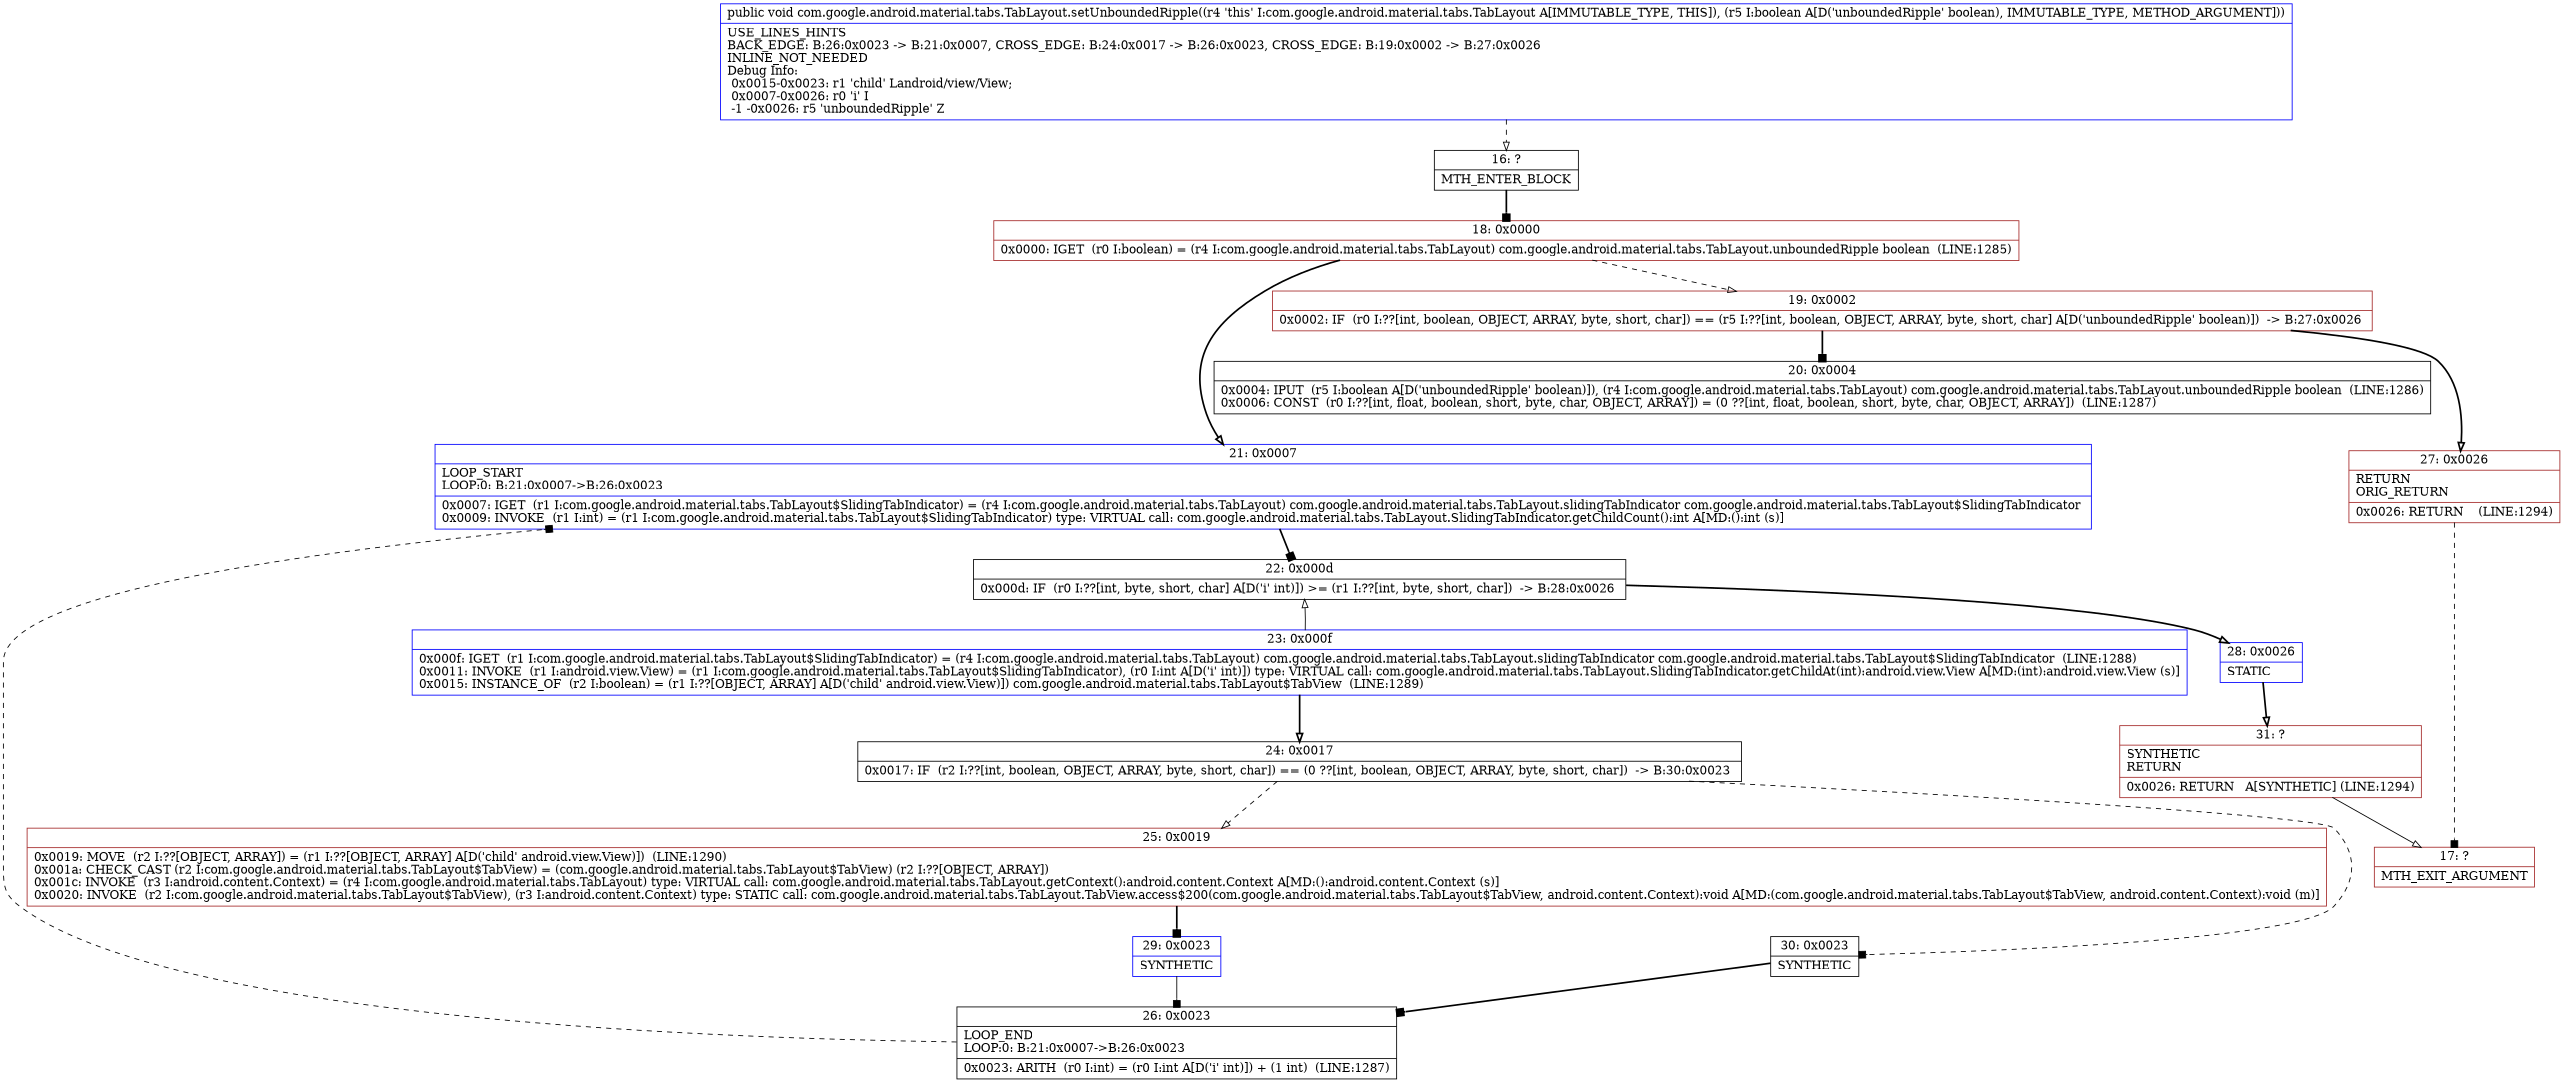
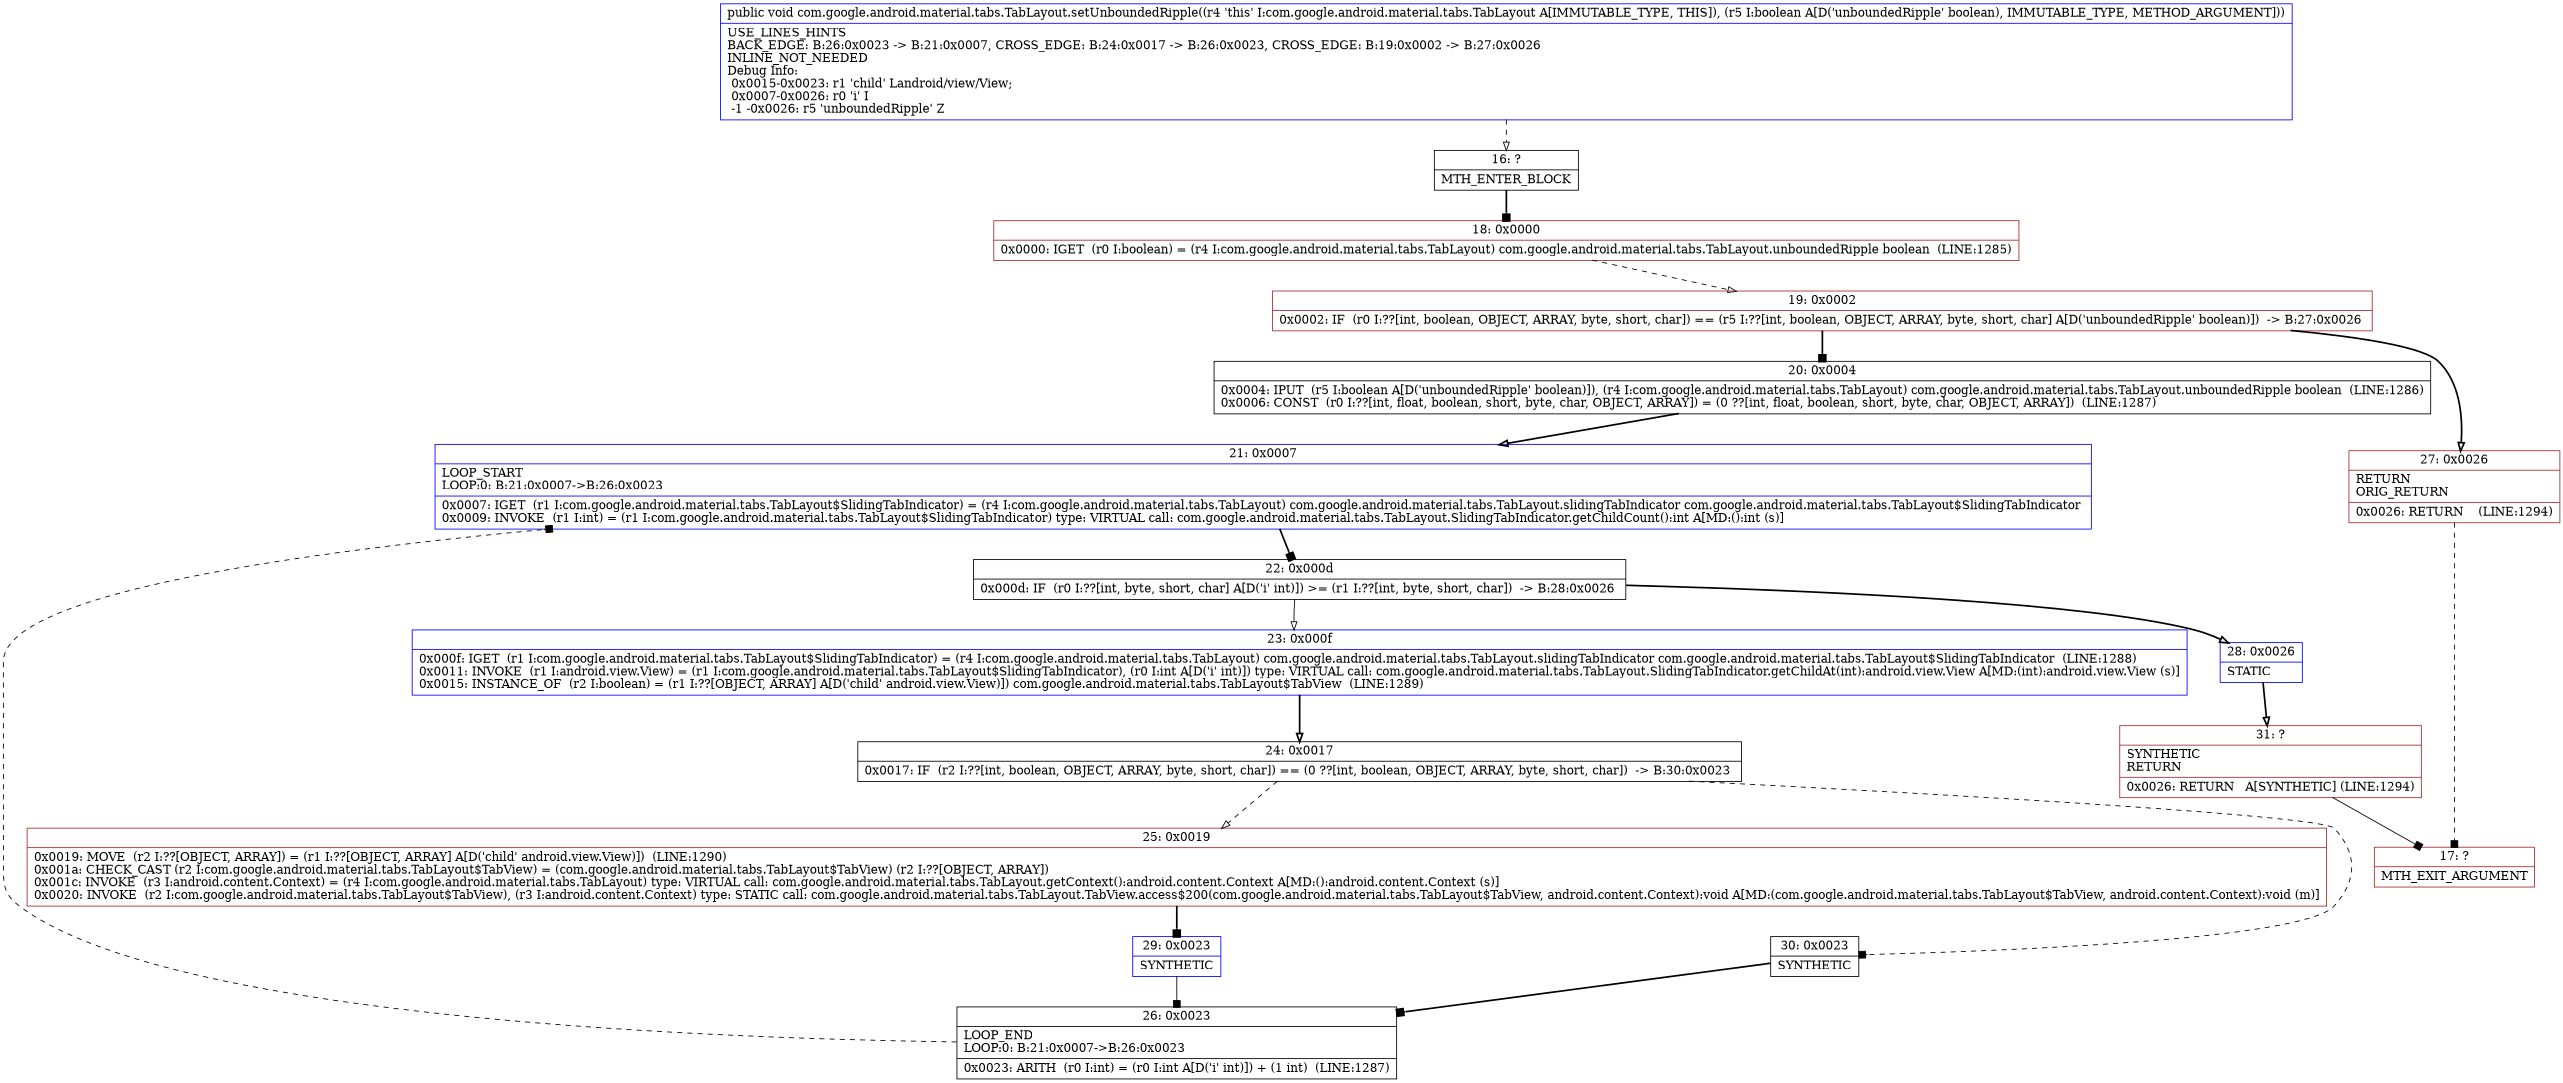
edge "18: 0x0000" -> "21: 0x0007": now "20: 0x0004" -> "21: 0x0007"
edge "23: 0x000f" -> "22: 0x000d": reversed
edge "31: ?" -> "17: ?": arrowhead onormal -> box
